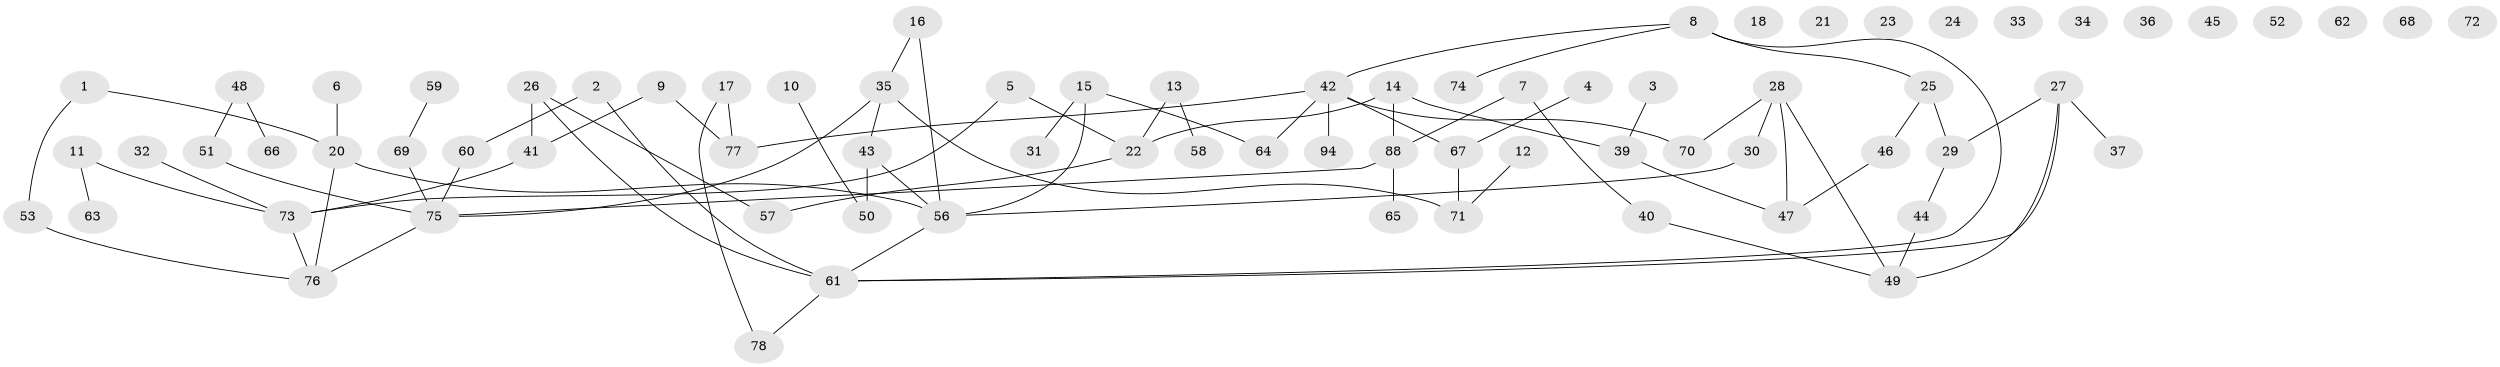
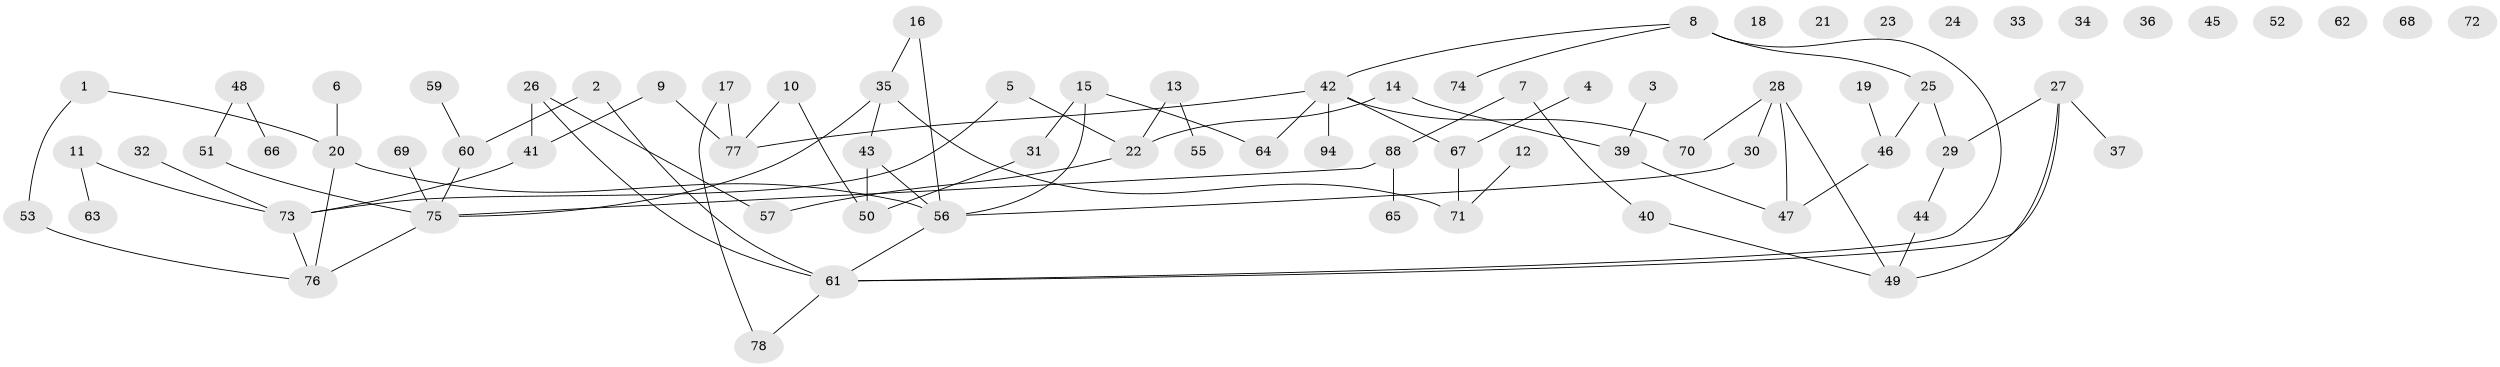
node "19": added
edge "59" -- "69": now "59" -- "60"
edge "10" -- "77": added
edge "14" -- "88": removed
node "58": label "58" -> "55"
edge "31" -- "50": added
